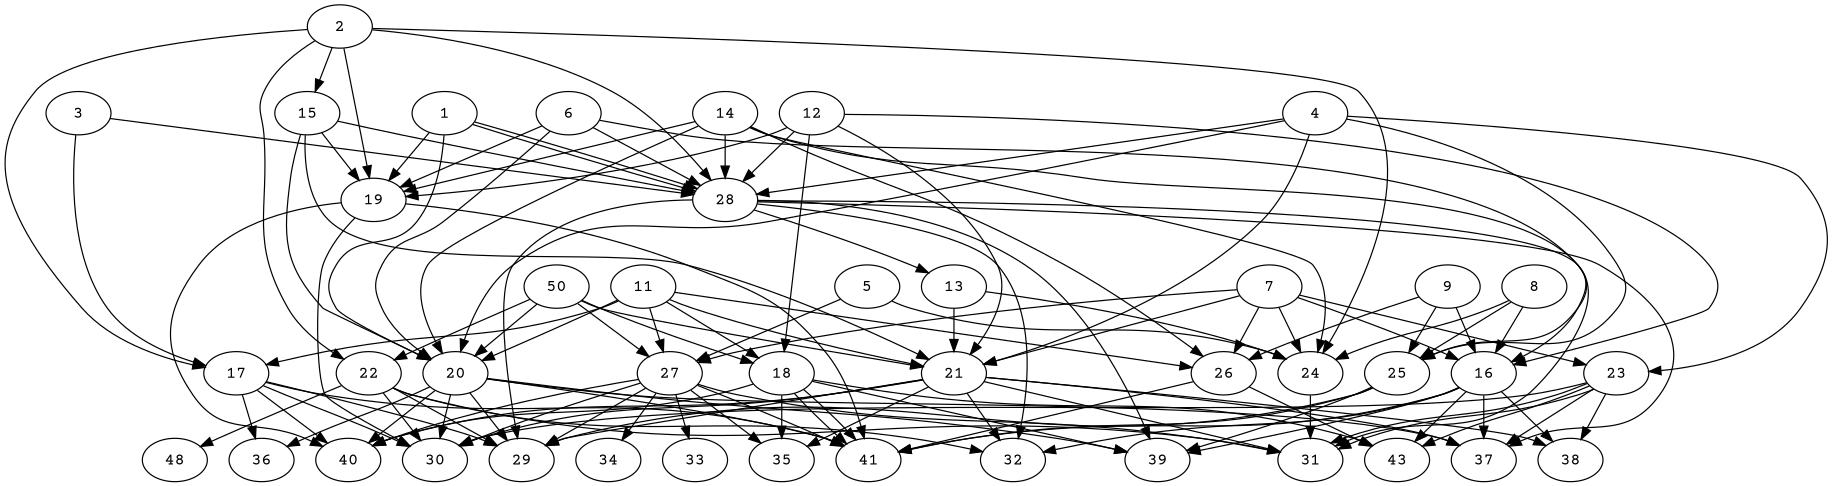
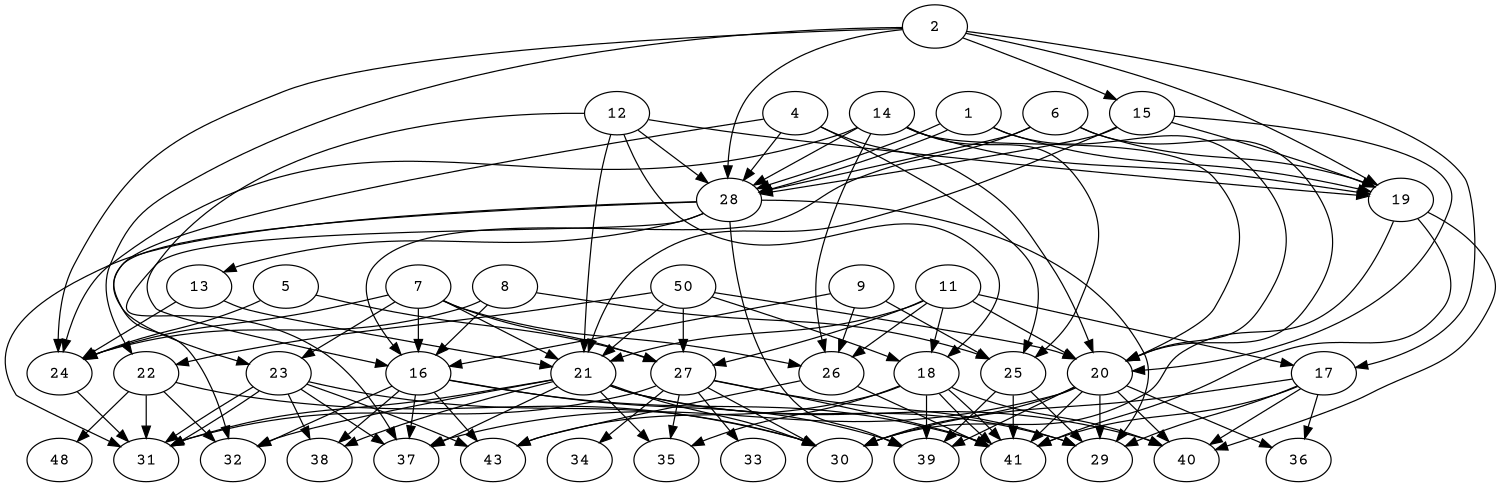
node "3": removed
edge "4" -> "21": removed
edge "27" -> "40": removed
edge "22" -> "29": removed
